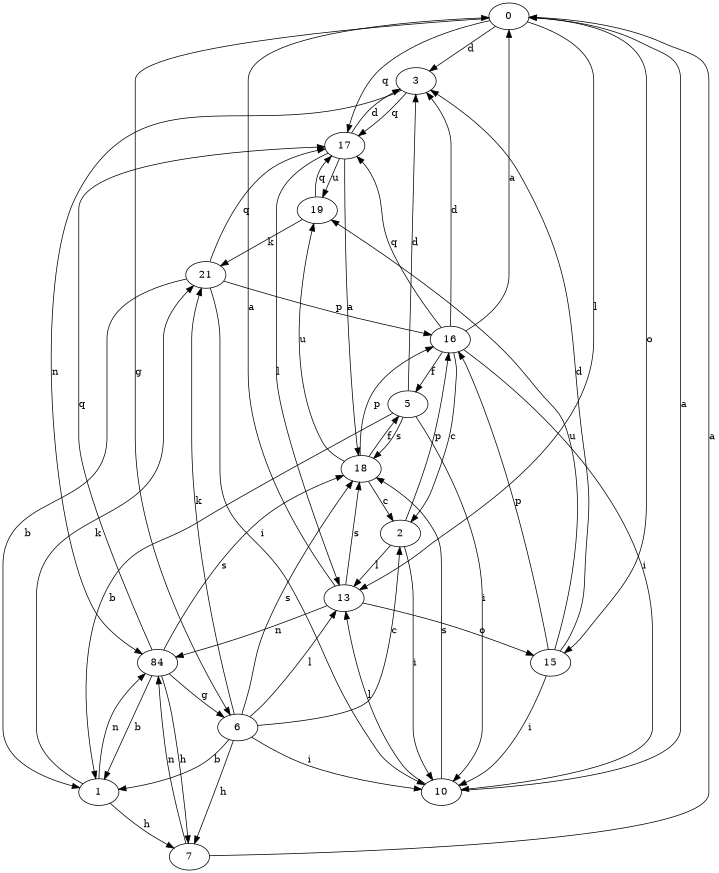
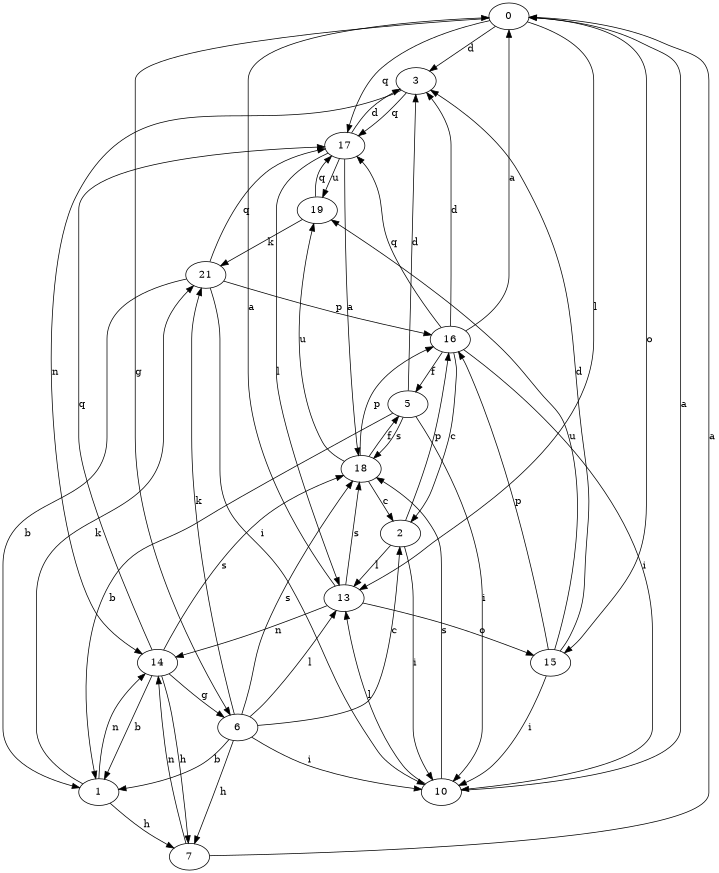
node "84": label "84" -> "14"
